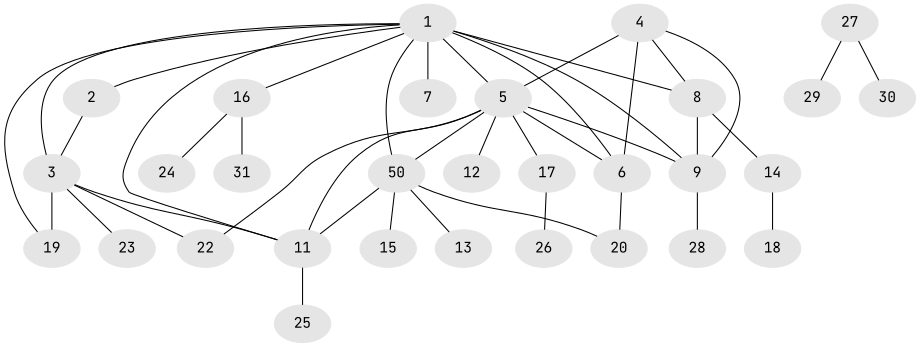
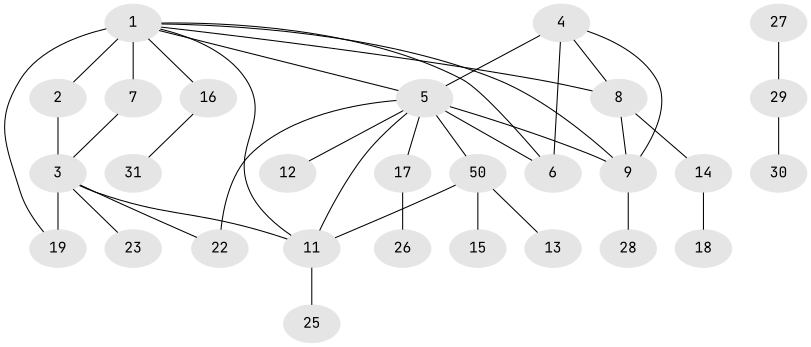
edge "1" -- "3": now "7" -- "3"
edge "27" -- "30": now "29" -- "30"
edge "1" -- "50": removed
node "24": removed
node "20": removed
